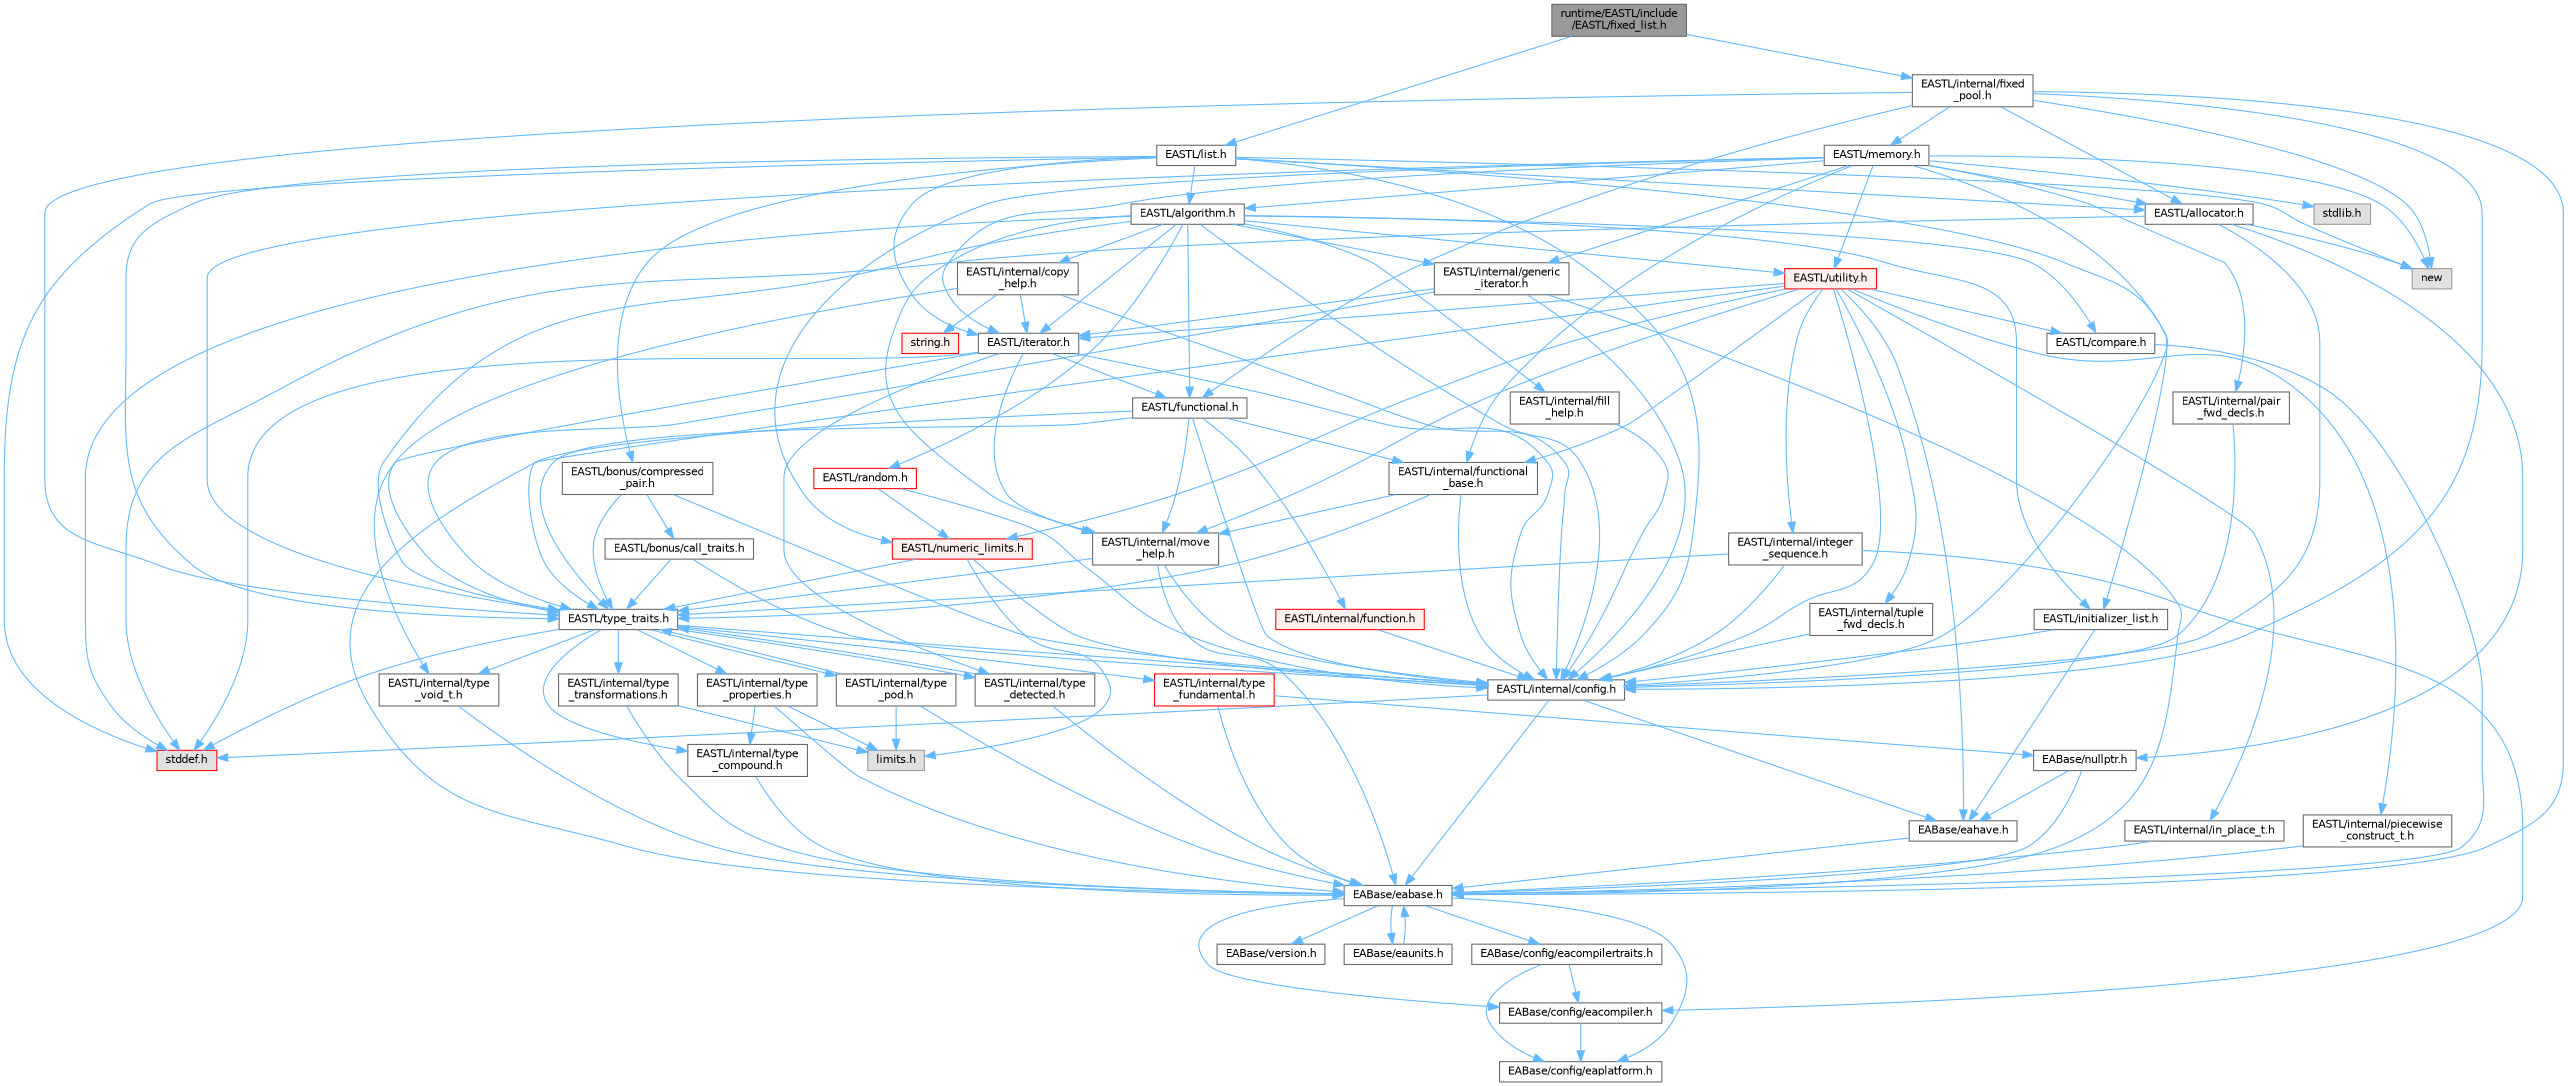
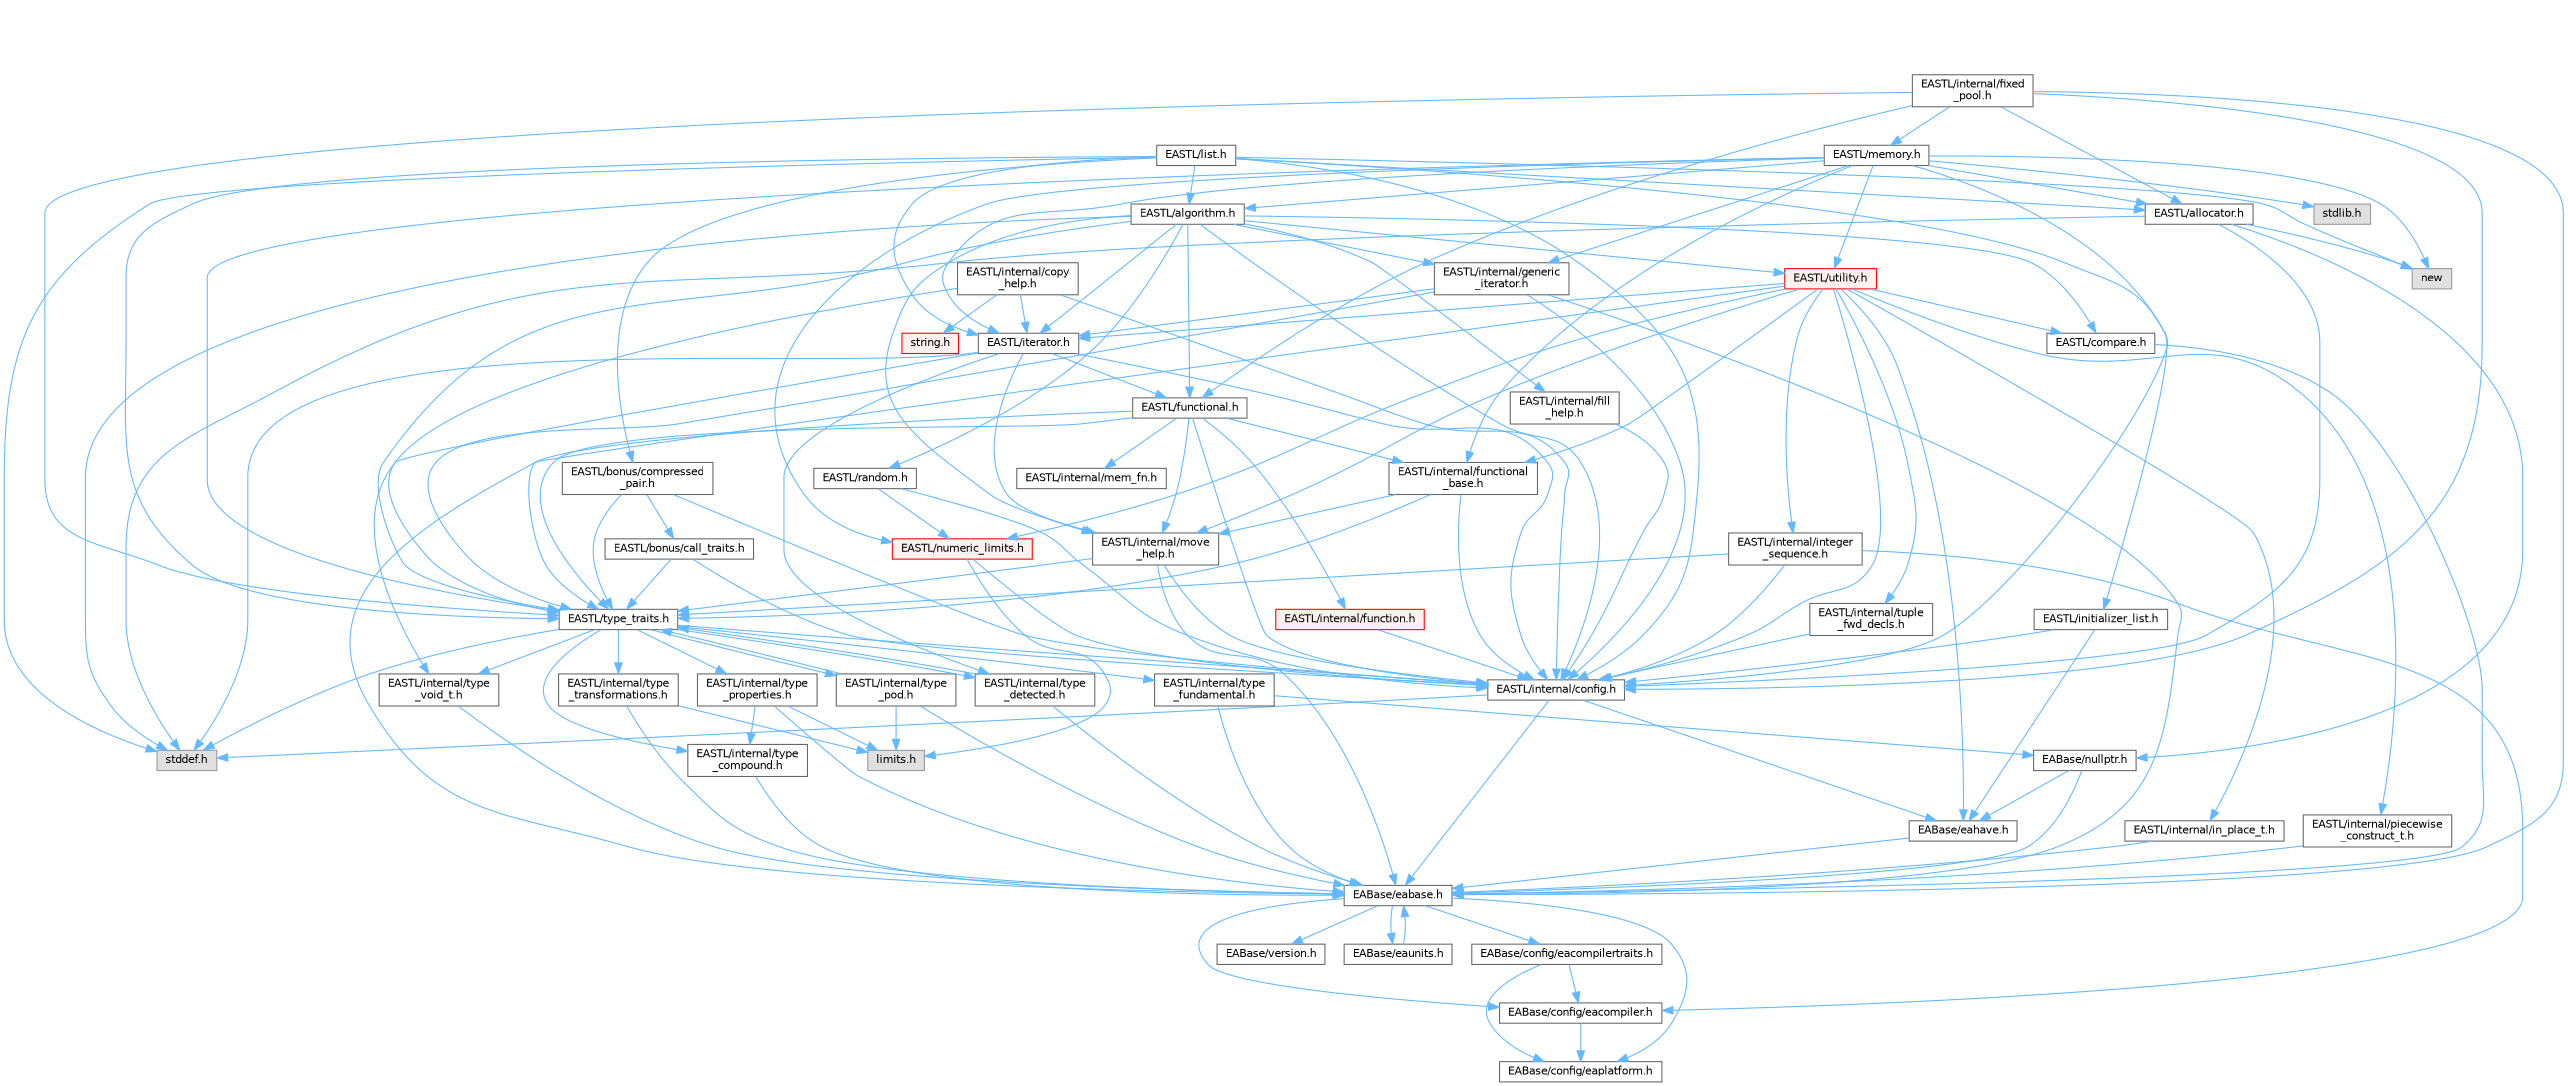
node "runtime/EASTL/include /EASTL/fixed_list.h": removed
edge "EASTL/internal/fixed _pool.h" -> "new": removed
edge "EASTL/algorithm.h" -> "EASTL/internal/copy _help.h": removed
edge "EASTL/algorithm.h" -> "EASTL/initializer_list.h": removed
node "EASTL/internal/pair _fwd_decls.h": removed
node "EASTL/random.h": color red -> grey40
node "EASTL/internal/mem_fn.h": added
edge "EASTL/numeric_limits.h" -> "EASTL/type_traits.h": removed
node "EASTL/internal/type _fundamental.h": color red -> grey40
node "stddef.h": color red -> grey60
